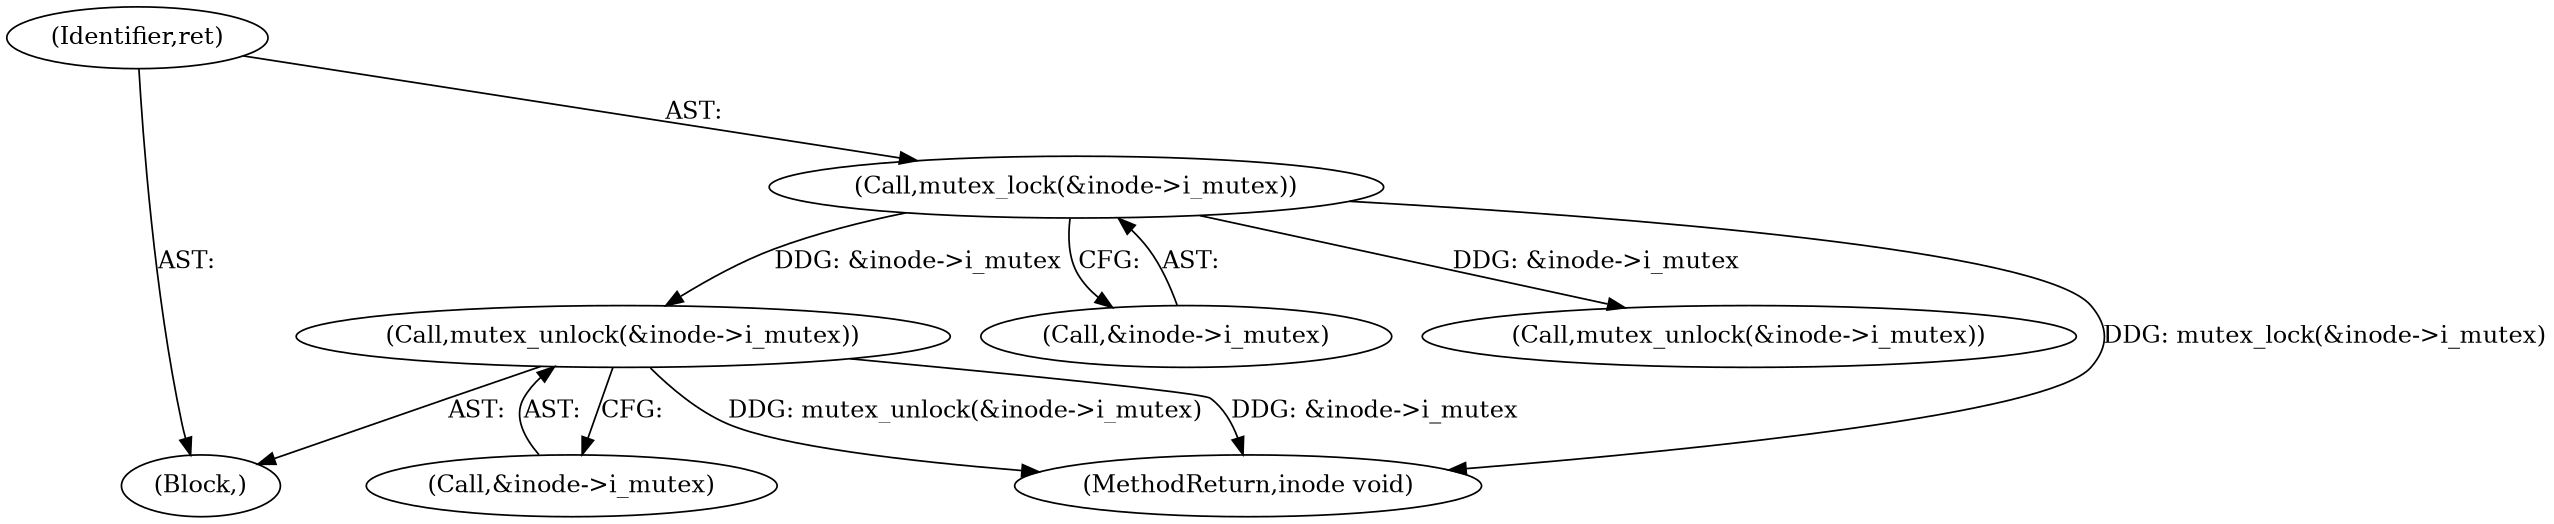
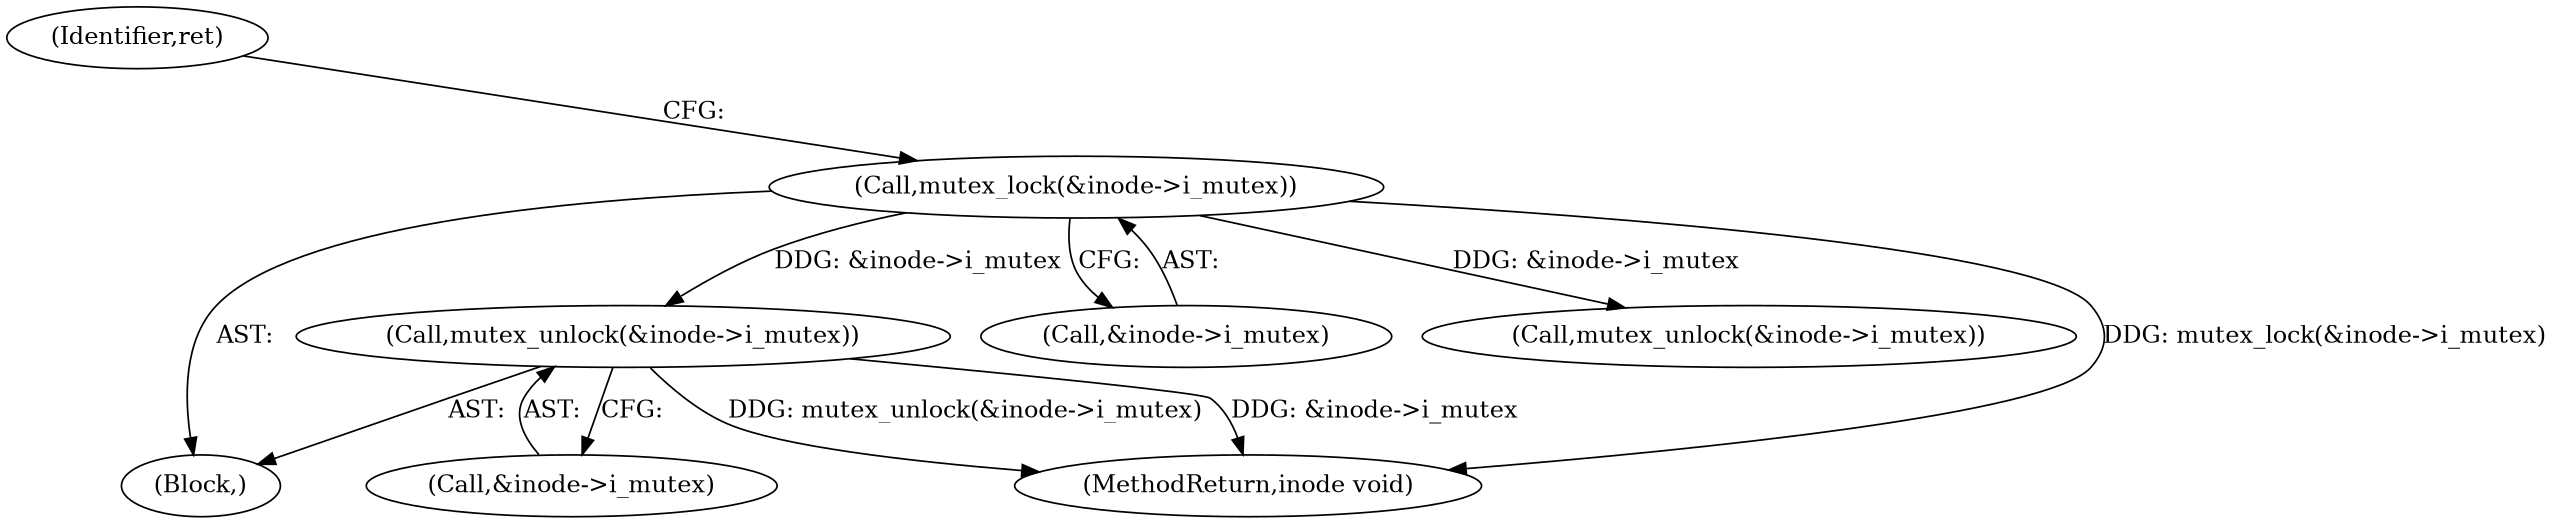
edge "(Identifier,ret)" -> "(Call,mutex_lock(&inode->i_mutex))": label "AST: " -> "CFG: "
edge "(Identifier,ret)" -> "(Block,)": now "(Call,mutex_lock(&inode->i_mutex))" -> "(Block,)"
